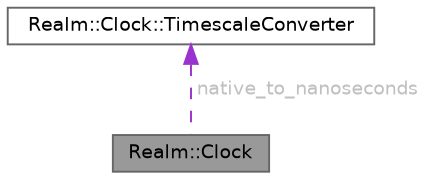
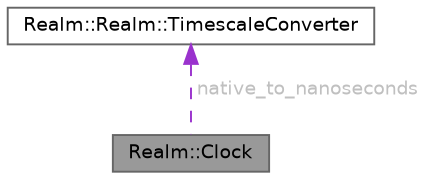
node "Realm::Clock::TimescaleConverter": label "Realm::Clock::TimescaleConverter" -> "Realm::Realm::TimescaleConverter"
